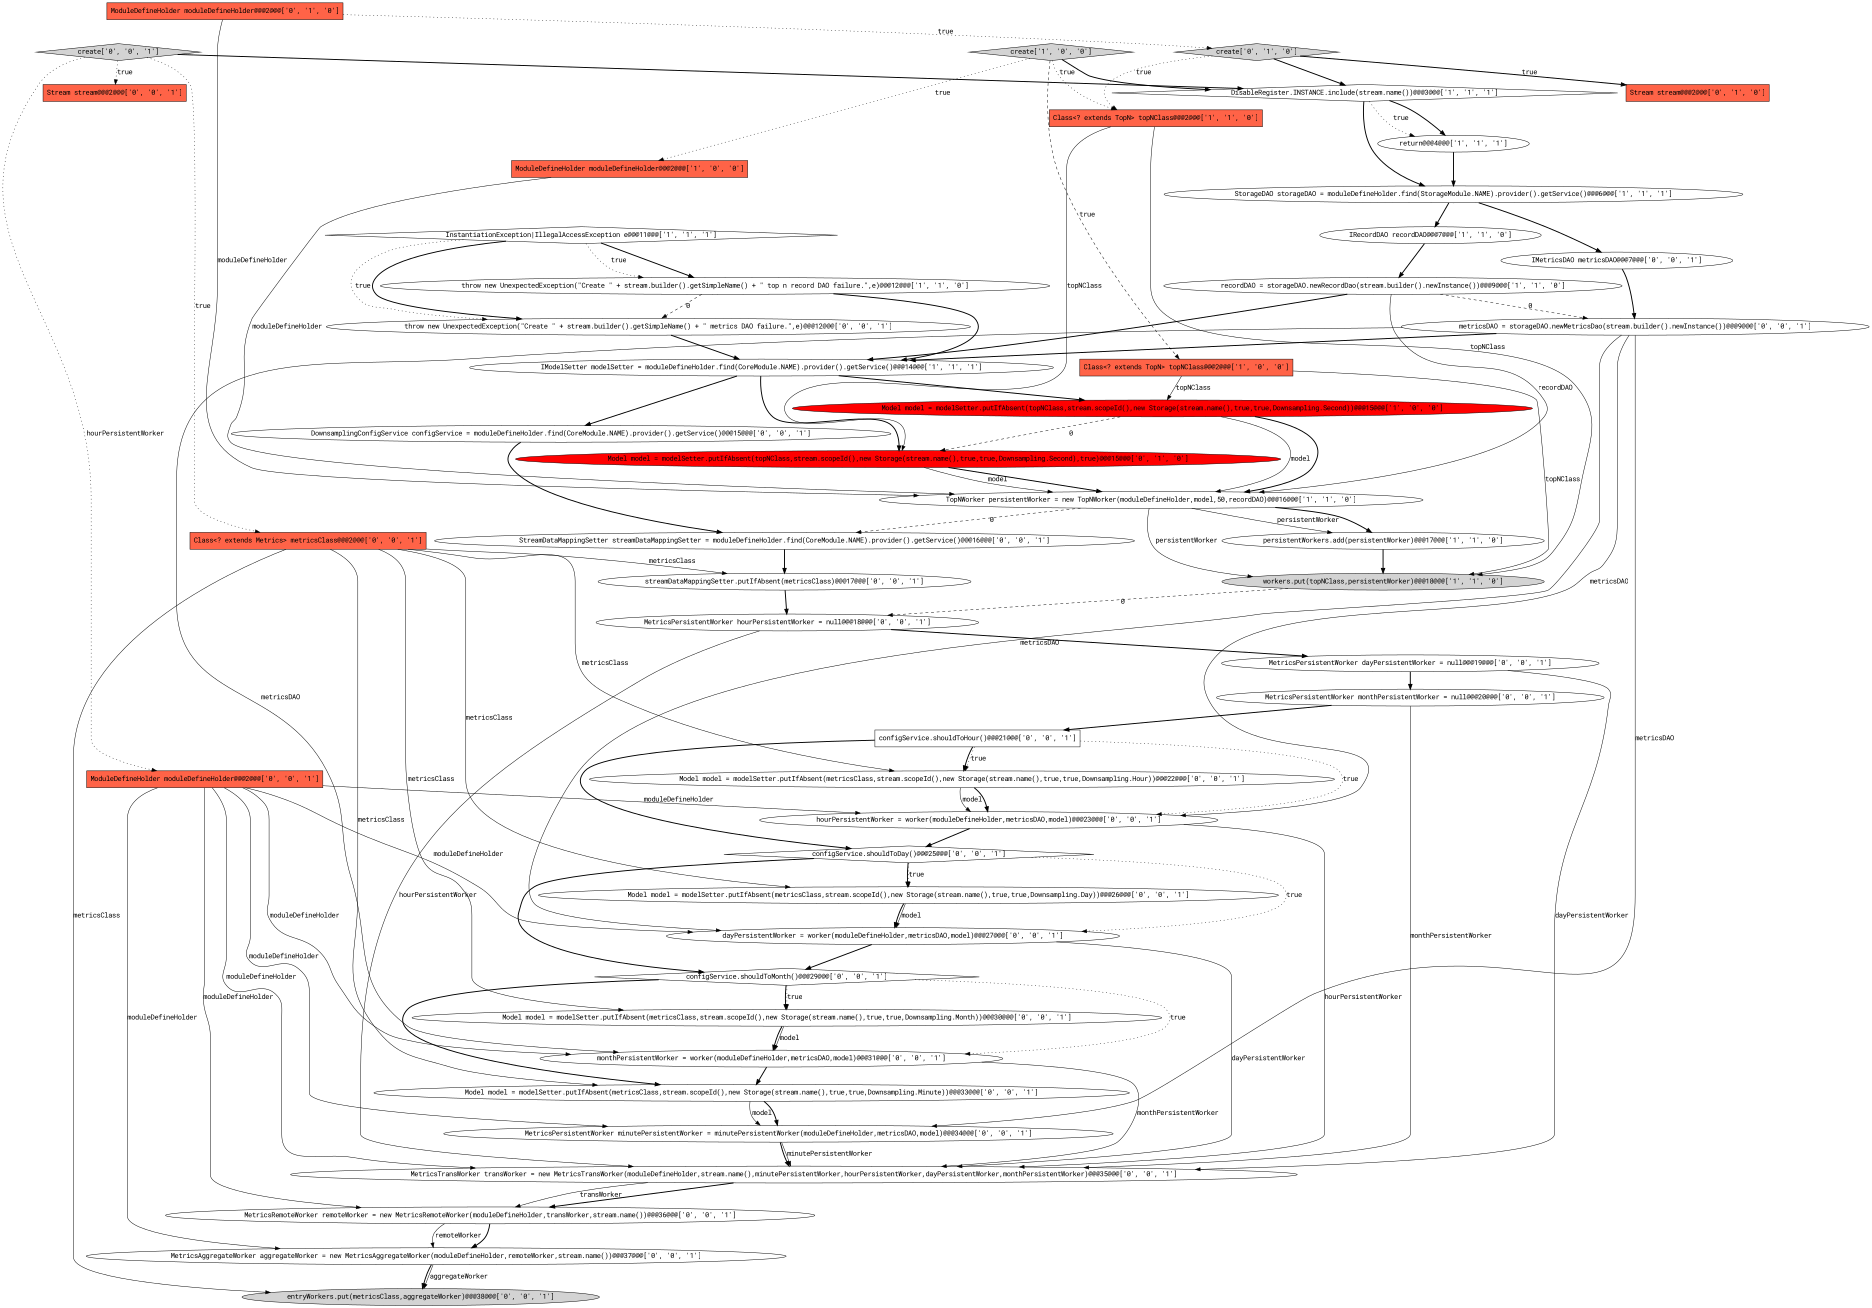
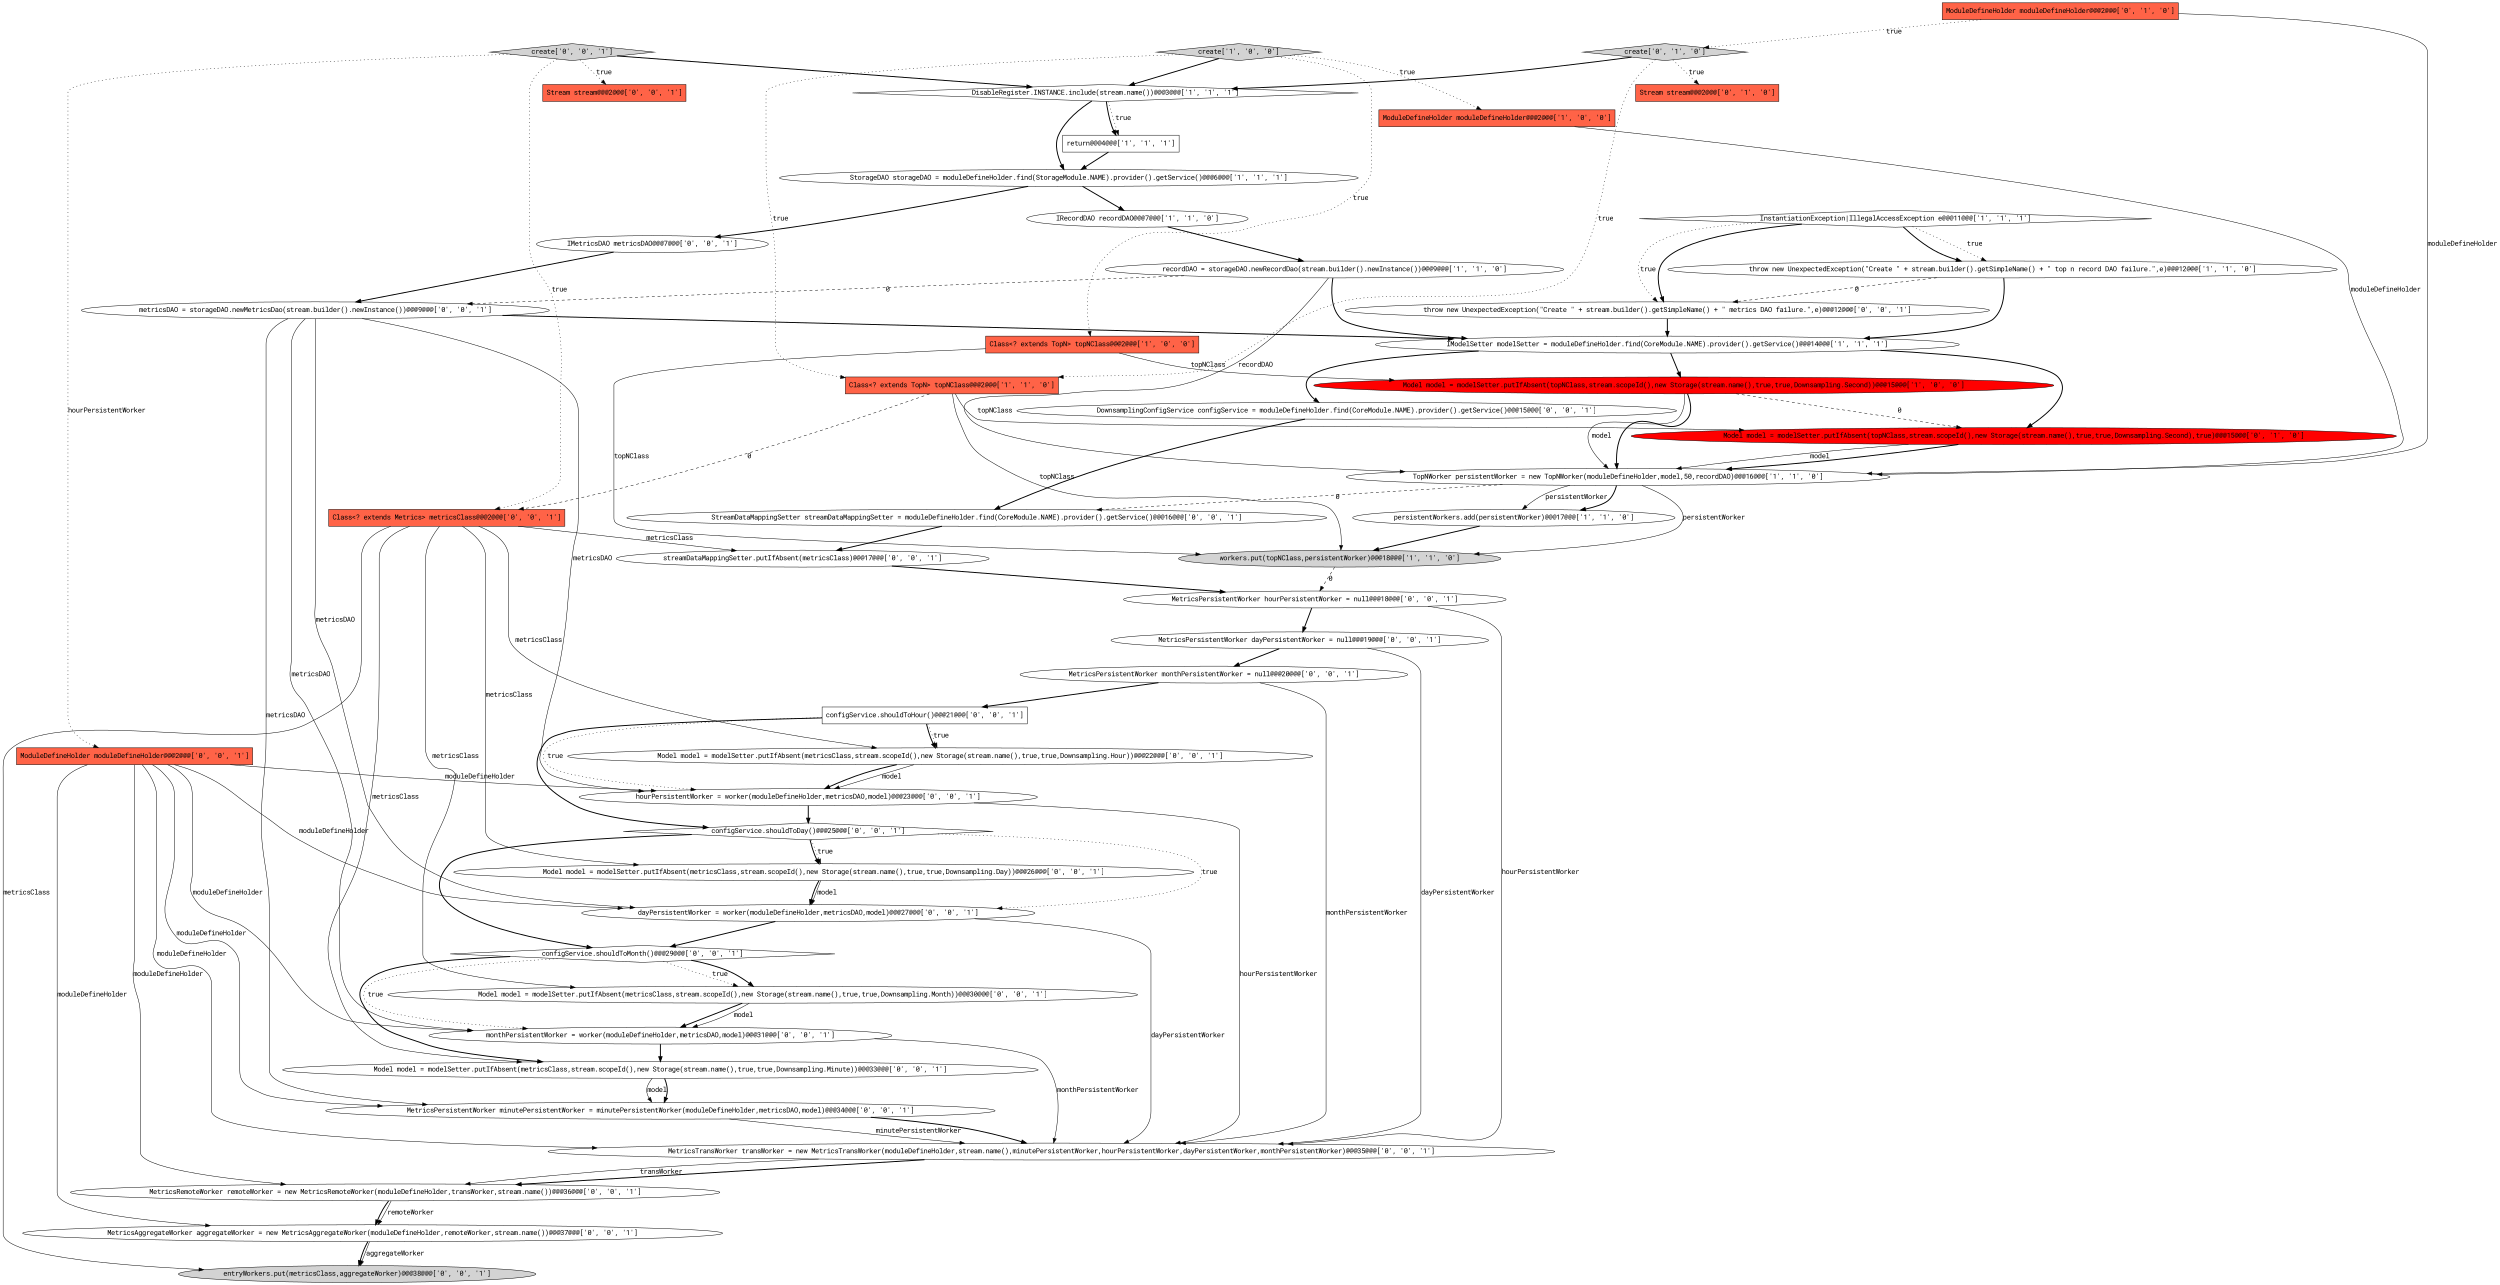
edge "create['0', '1', '0']" -> "Stream stream@@@2@@@['0', '1', '0']": style bold -> dotted
node "return@@@4@@@['1', '1', '1']": shape ellipse -> box
edge "create['1', '0', '0']" -> "Class<? extends TopN> topNClass@@@2@@@['1', '0', '0']": style dashed -> dotted
edge "Class<? extends TopN> topNClass@@@2@@@['1', '1', '0']" -> "Class<? extends Metrics> metricsClass@@@2@@@['0', '0', '1']": added, label "0"
